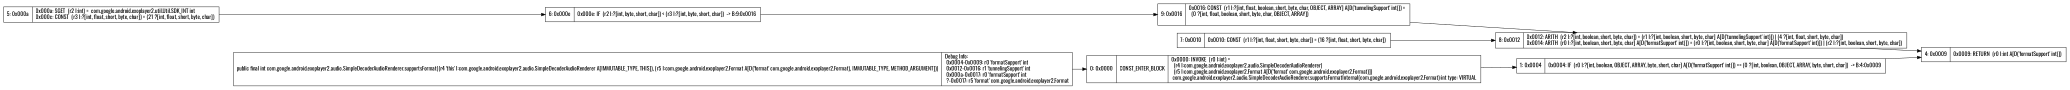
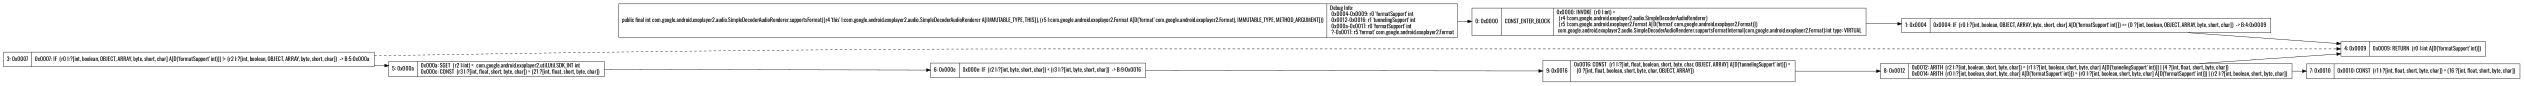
edge "7: 0x0010" -> "8: 0x0012": reversed
node "3: 0x0007": added
